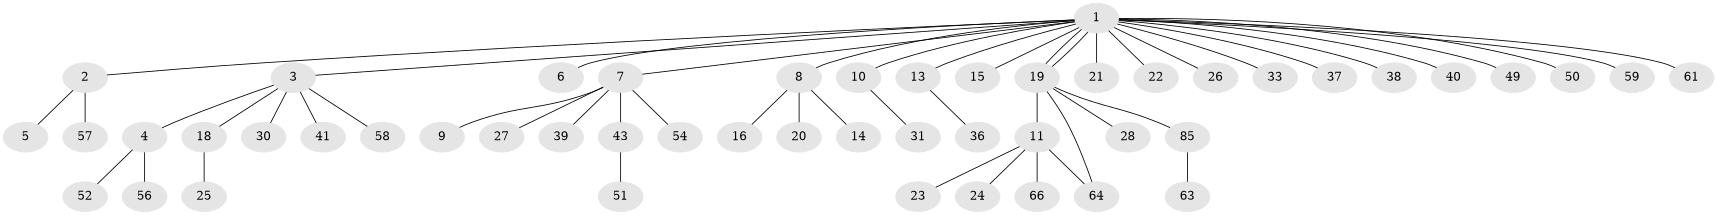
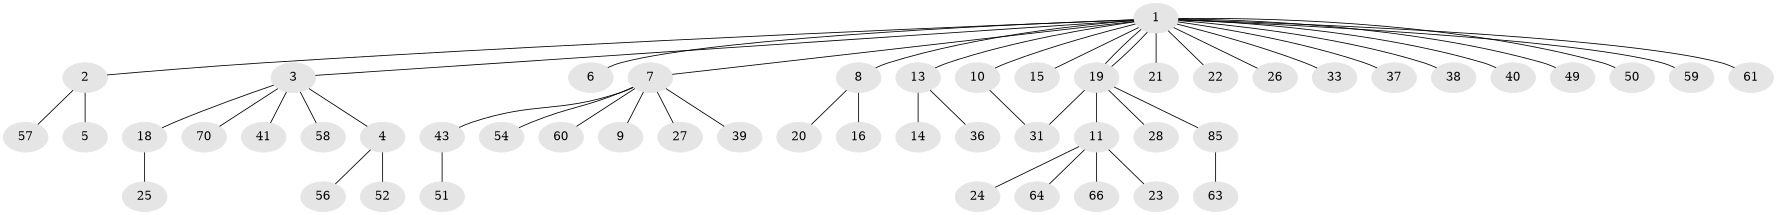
edge "8" -- "14": now "13" -- "14"
edge "19" -- "64": now "19" -- "31"
node "30": label "30" -> "70"
node "60": added
